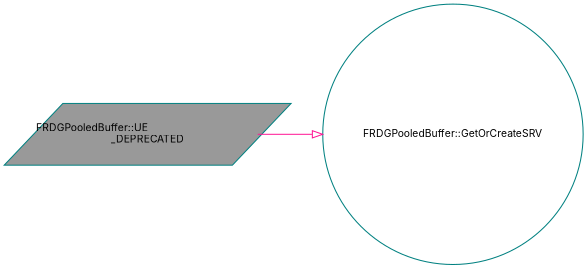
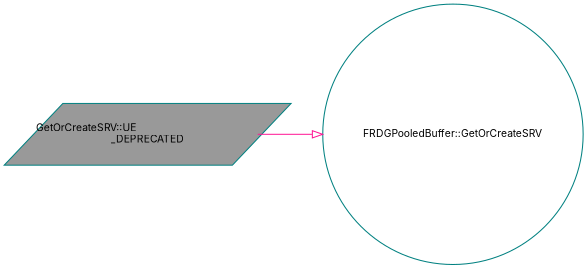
node "FRDGPooledBuffer::UE _DEPRECATED": label "FRDGPooledBuffer::UE _DEPRECATED" -> "GetOrCreateSRV::UE _DEPRECATED"
